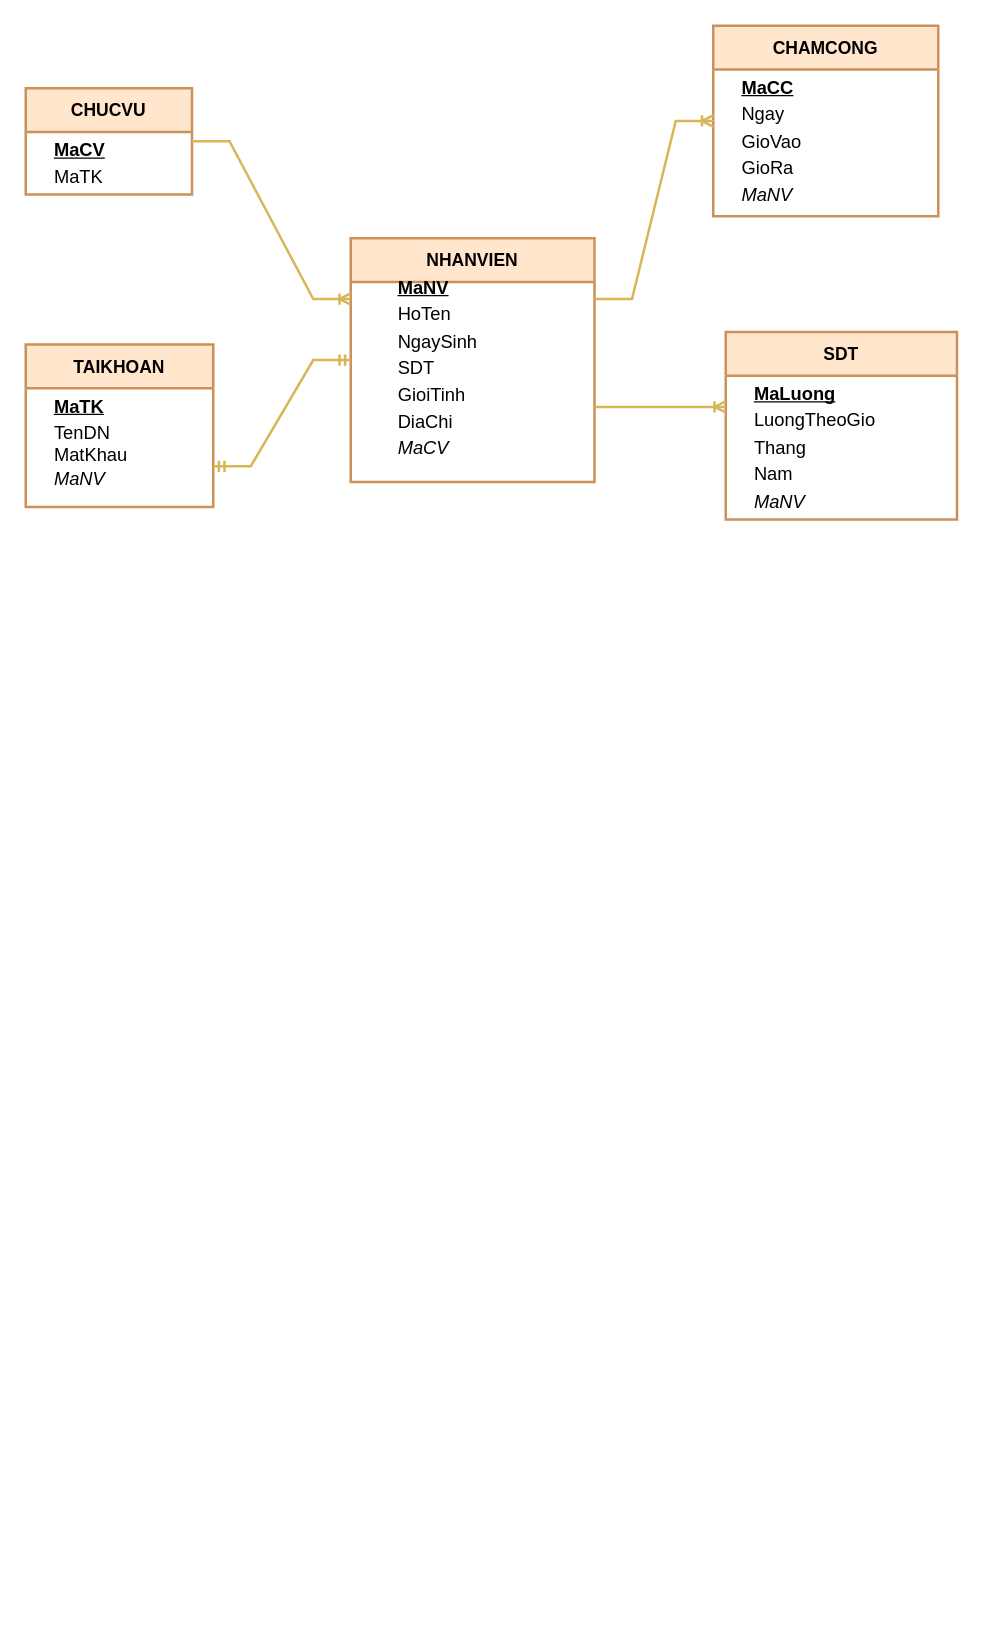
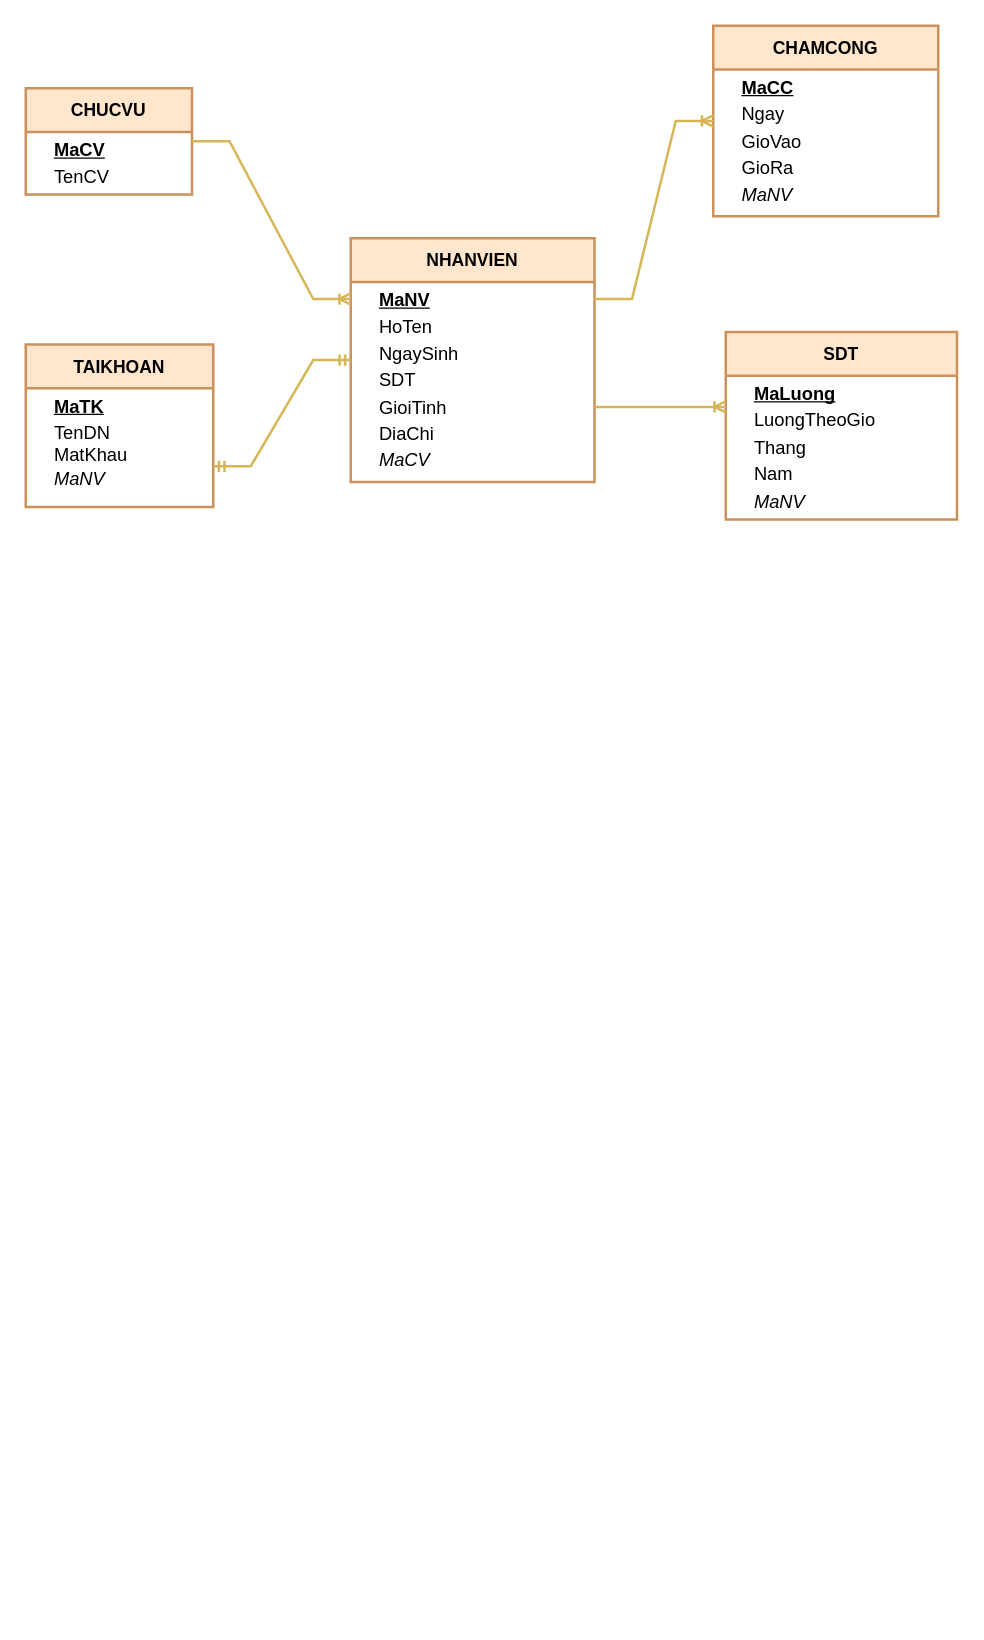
node "MaCV MaTK": label "MaCV MaTK" -> "MaCV TenCV"
node "MaNV HoTen NgaySinh SDT GioiTinh DiaChi MaCV": moved (448, 366) -> (430, 379)
